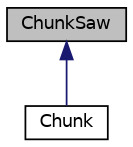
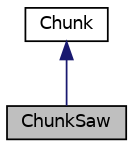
edge "Chunk" -> "ChunkSaw": reversed
